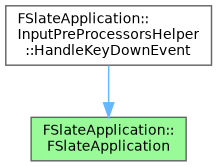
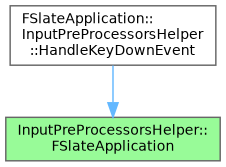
node "FSlateApplication:: FSlateApplication": label "FSlateApplication:: FSlateApplication" -> "InputPreProcessorsHelper:: FSlateApplication"
